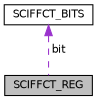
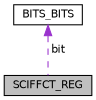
node "SCIFFCT_BITS": label "SCIFFCT_BITS" -> "BITS_BITS"
